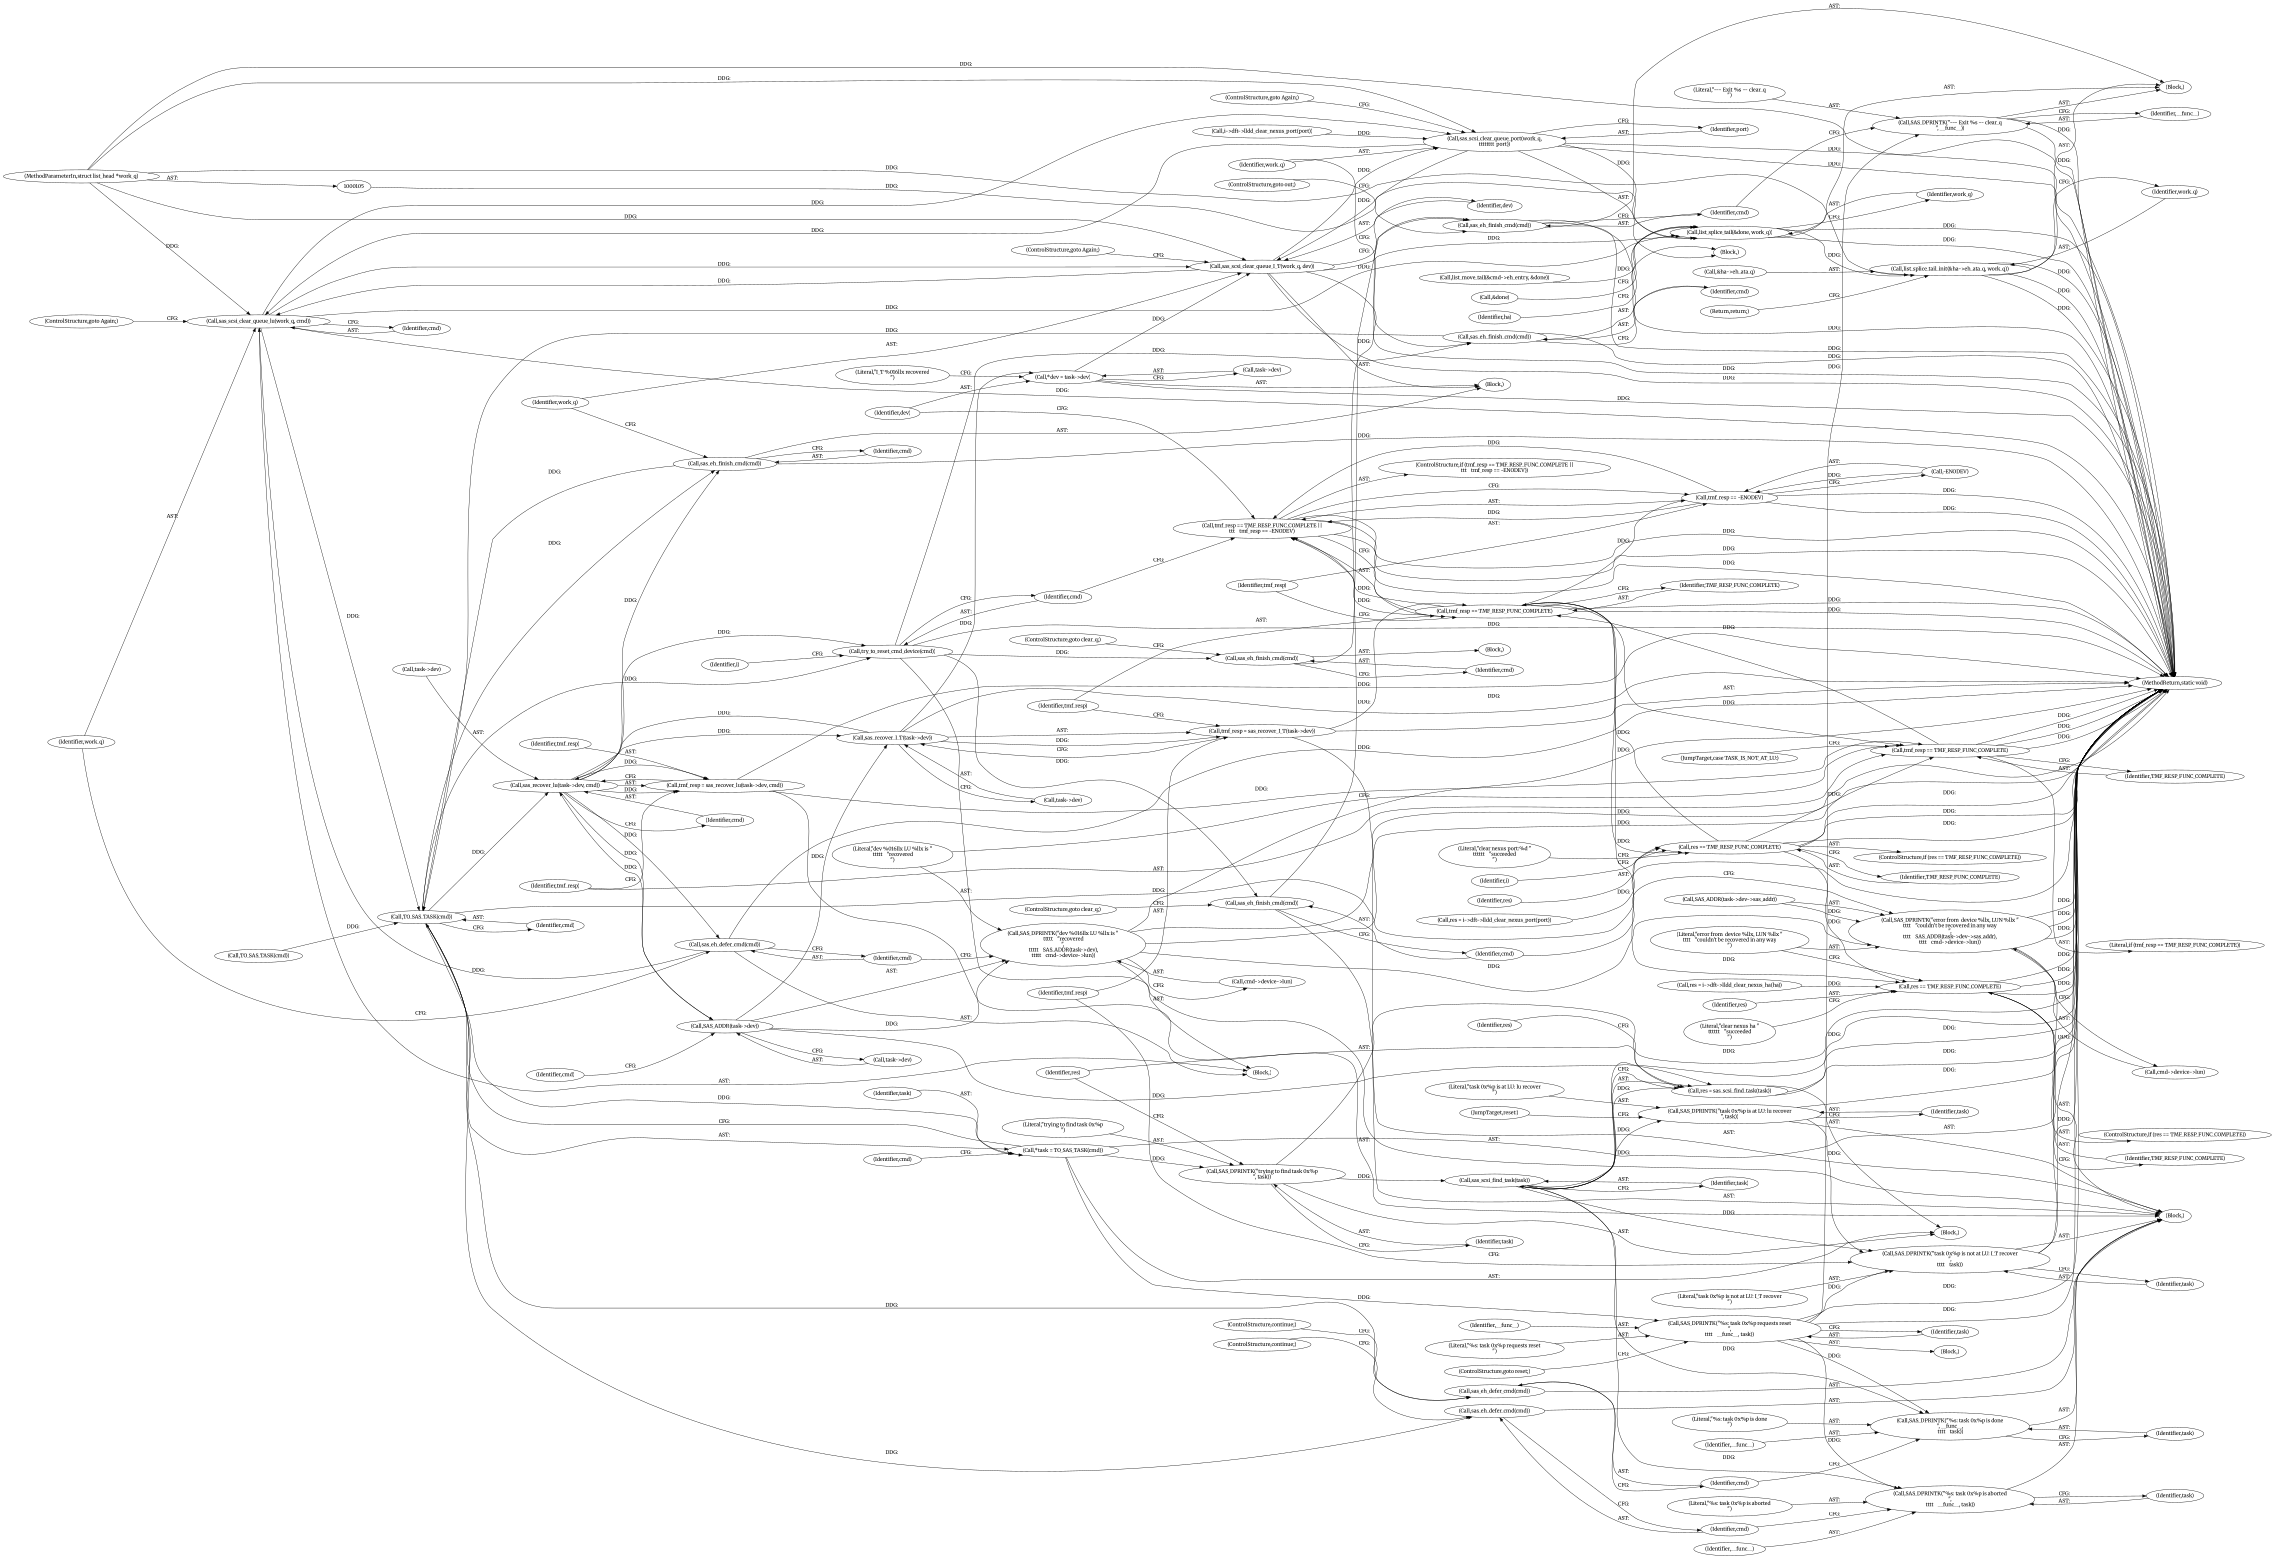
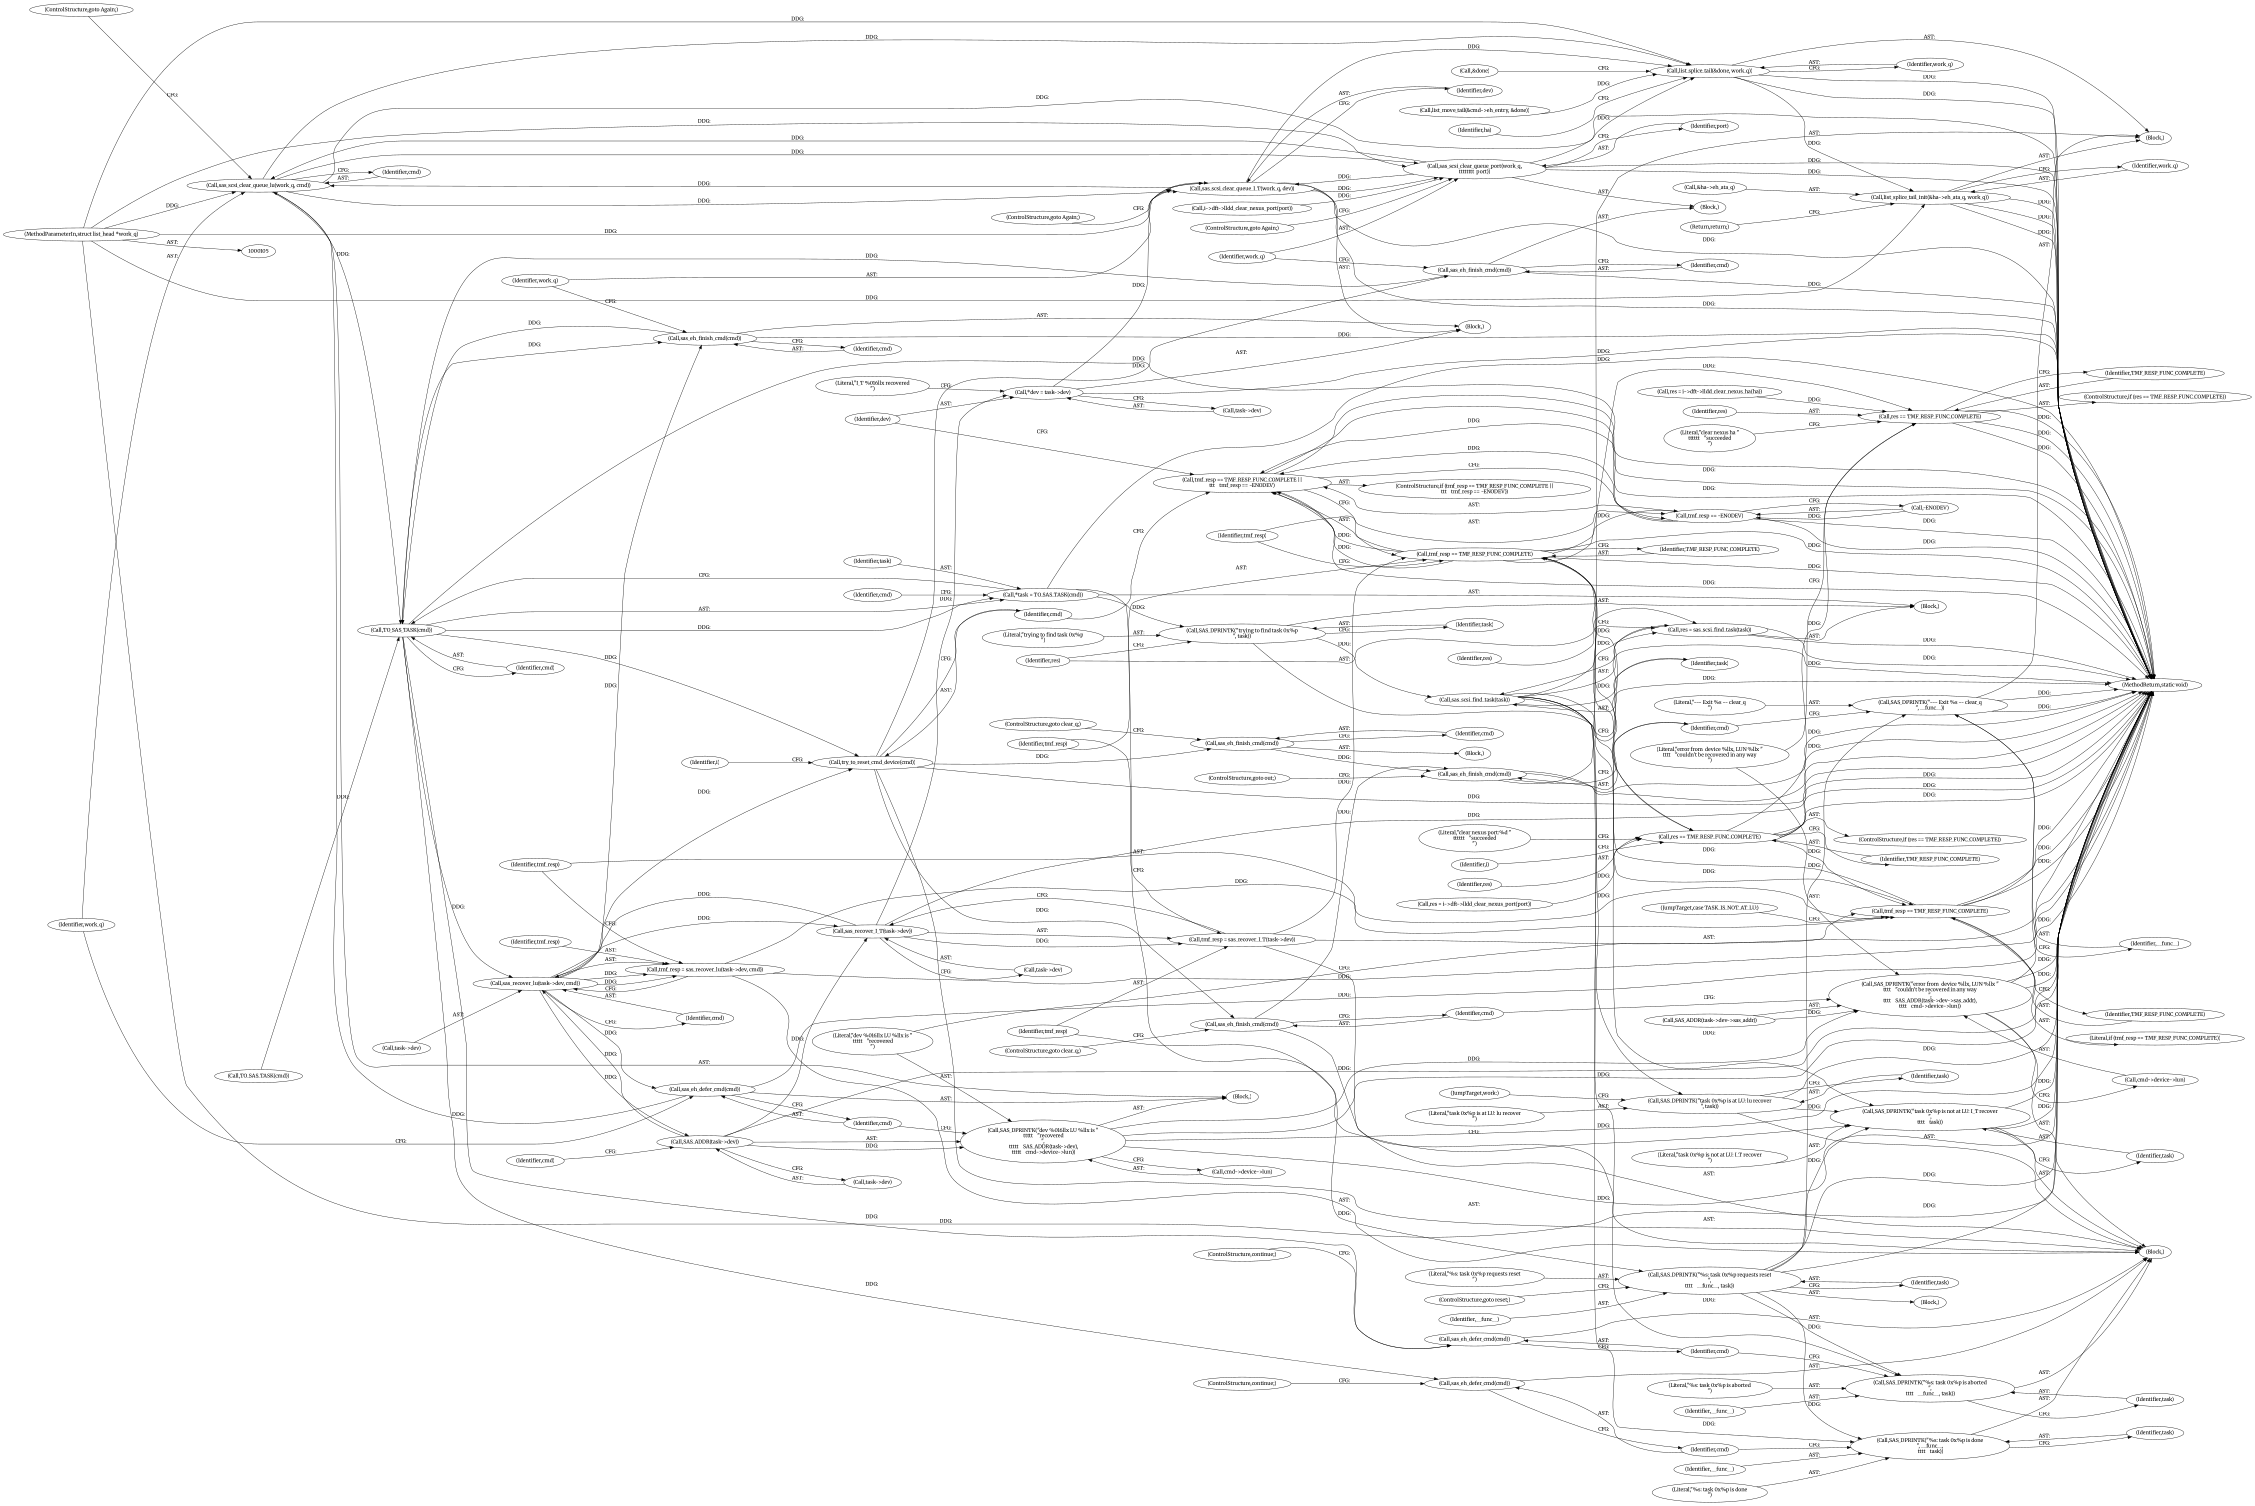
edge "1000105" -> "(Call,list_splice_tail(&done, work_q))": now "(MethodParameterIn,struct list_head *work_q)" -> "(Call,list_splice_tail(&done, work_q))"
edge "(Call,SAS_ADDR(task->dev))" -> "(Call,res = sas_scsi_find_task(task))": now "(Call,SAS_ADDR(task->dev))" -> "(MethodReturn,static void)"
node "(JumpTarget,reset:)": label "(JumpTarget,reset:)" -> "(JumpTarget,work:)"
